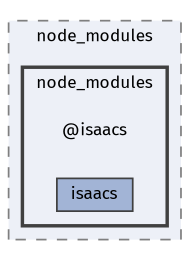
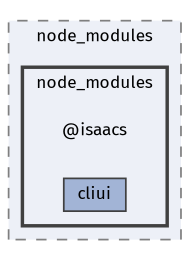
node "isaacs": label "isaacs" -> "cliui"
